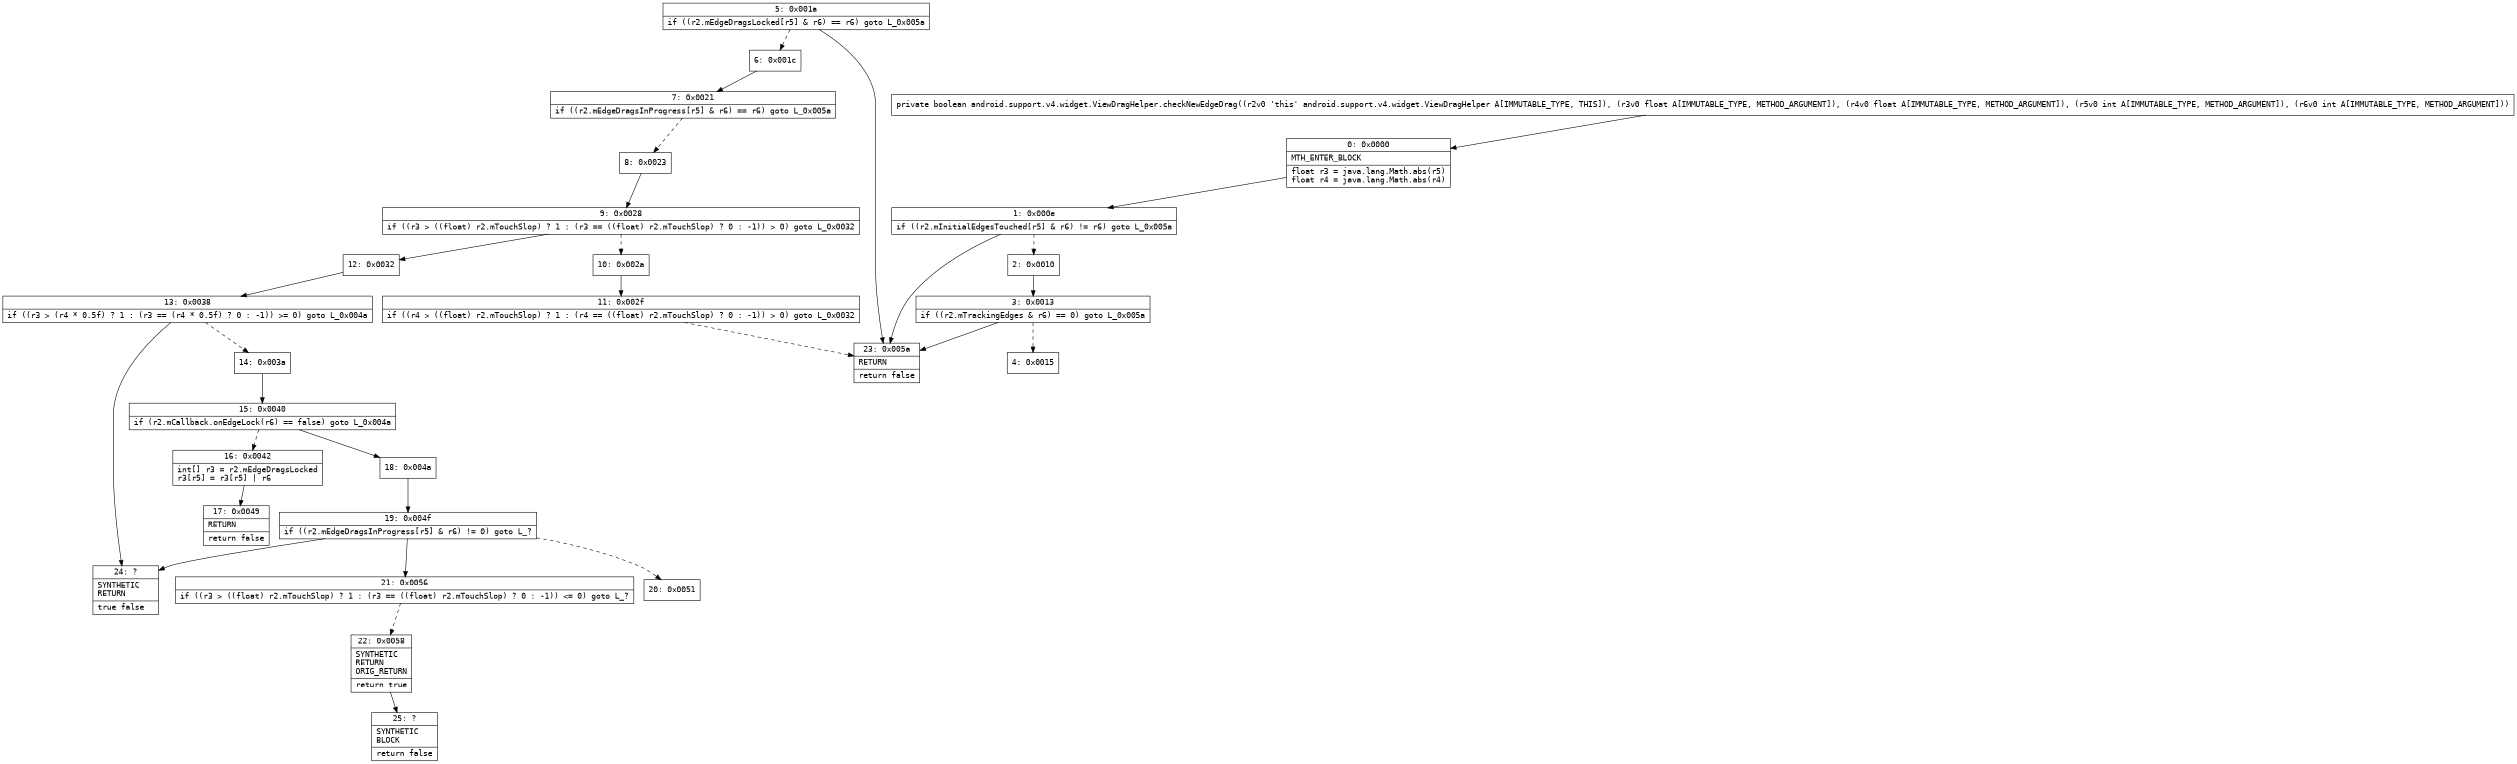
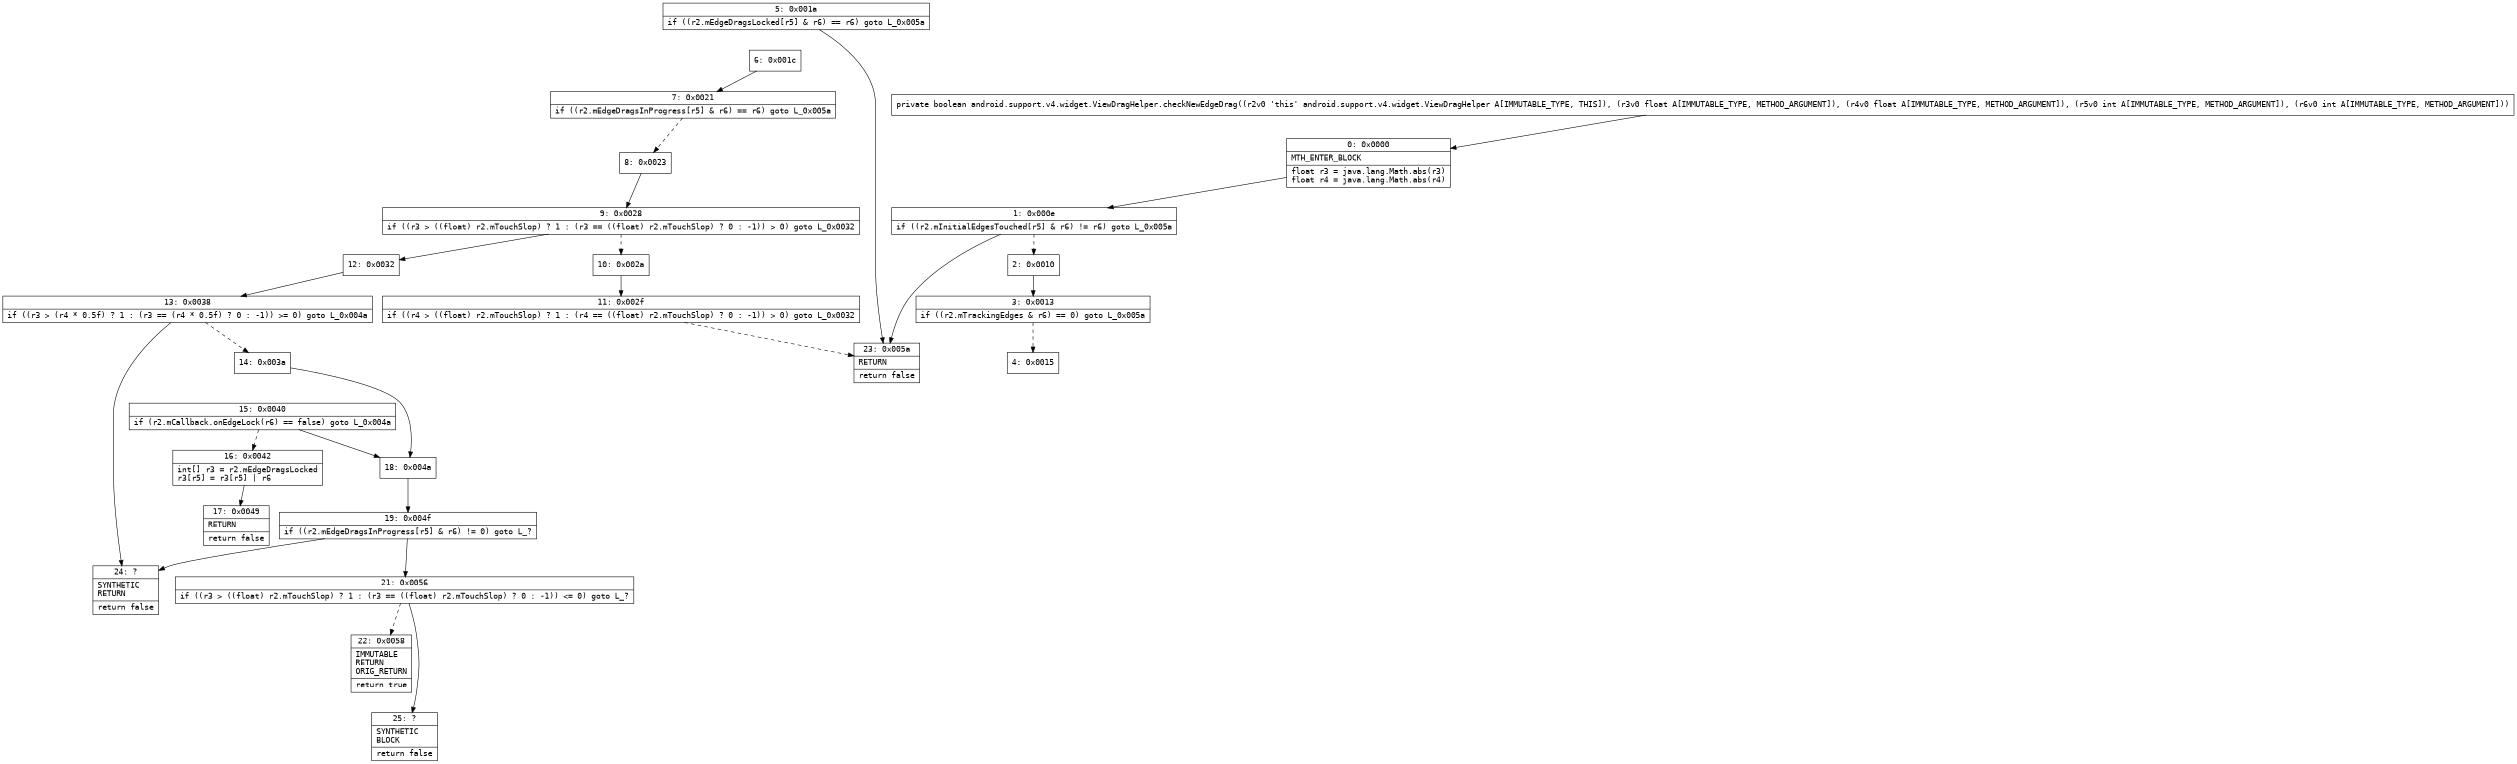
edge "5: 0x001a" -> "6: 0x001c": removed
node "0: 0x0000": text "float r3 = java.lang.Math.abs(r5)" -> "float r3 = java.lang.Math.abs(r3)"
edge "3: 0x0013" -> "23: 0x005a": removed
edge "14: 0x003a" -> "15: 0x0040": now "14: 0x003a" -> "18: 0x004a"
node "20: 0x0051": removed
node "24: ?": text "true false" -> "return false"
node "22: 0x0058": text "SYNTHETIC" -> "IMMUTABLE"
edge "22: 0x0058" -> "25: ?": now "21: 0x0056" -> "25: ?"
